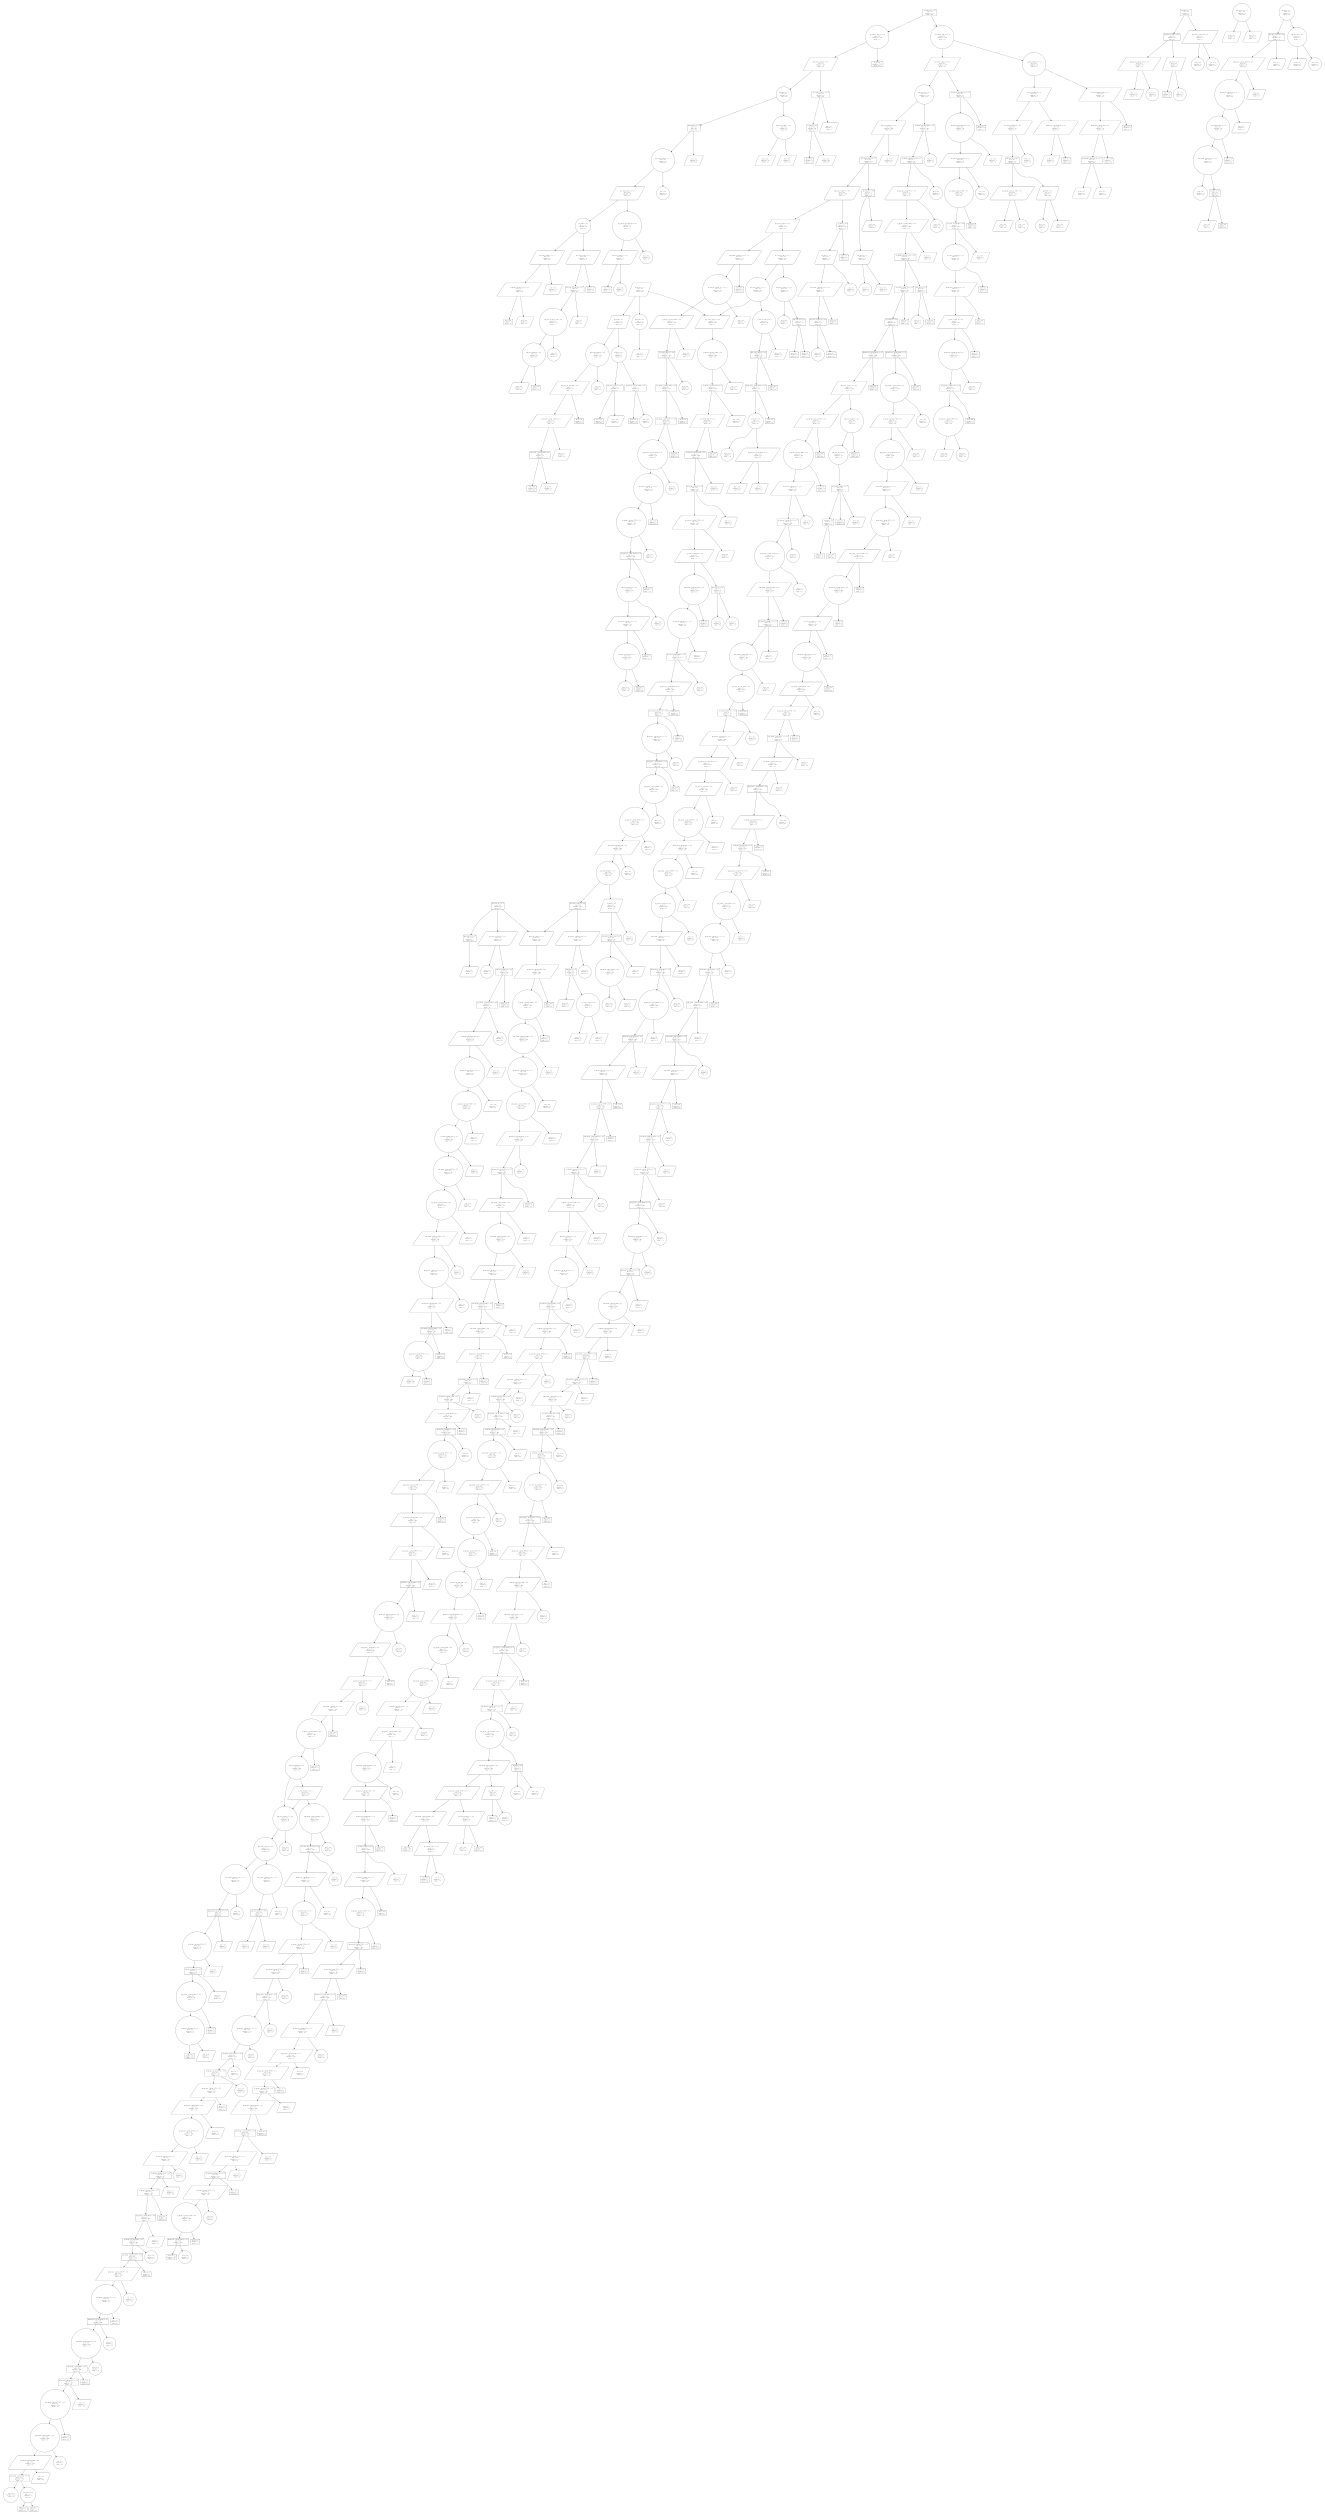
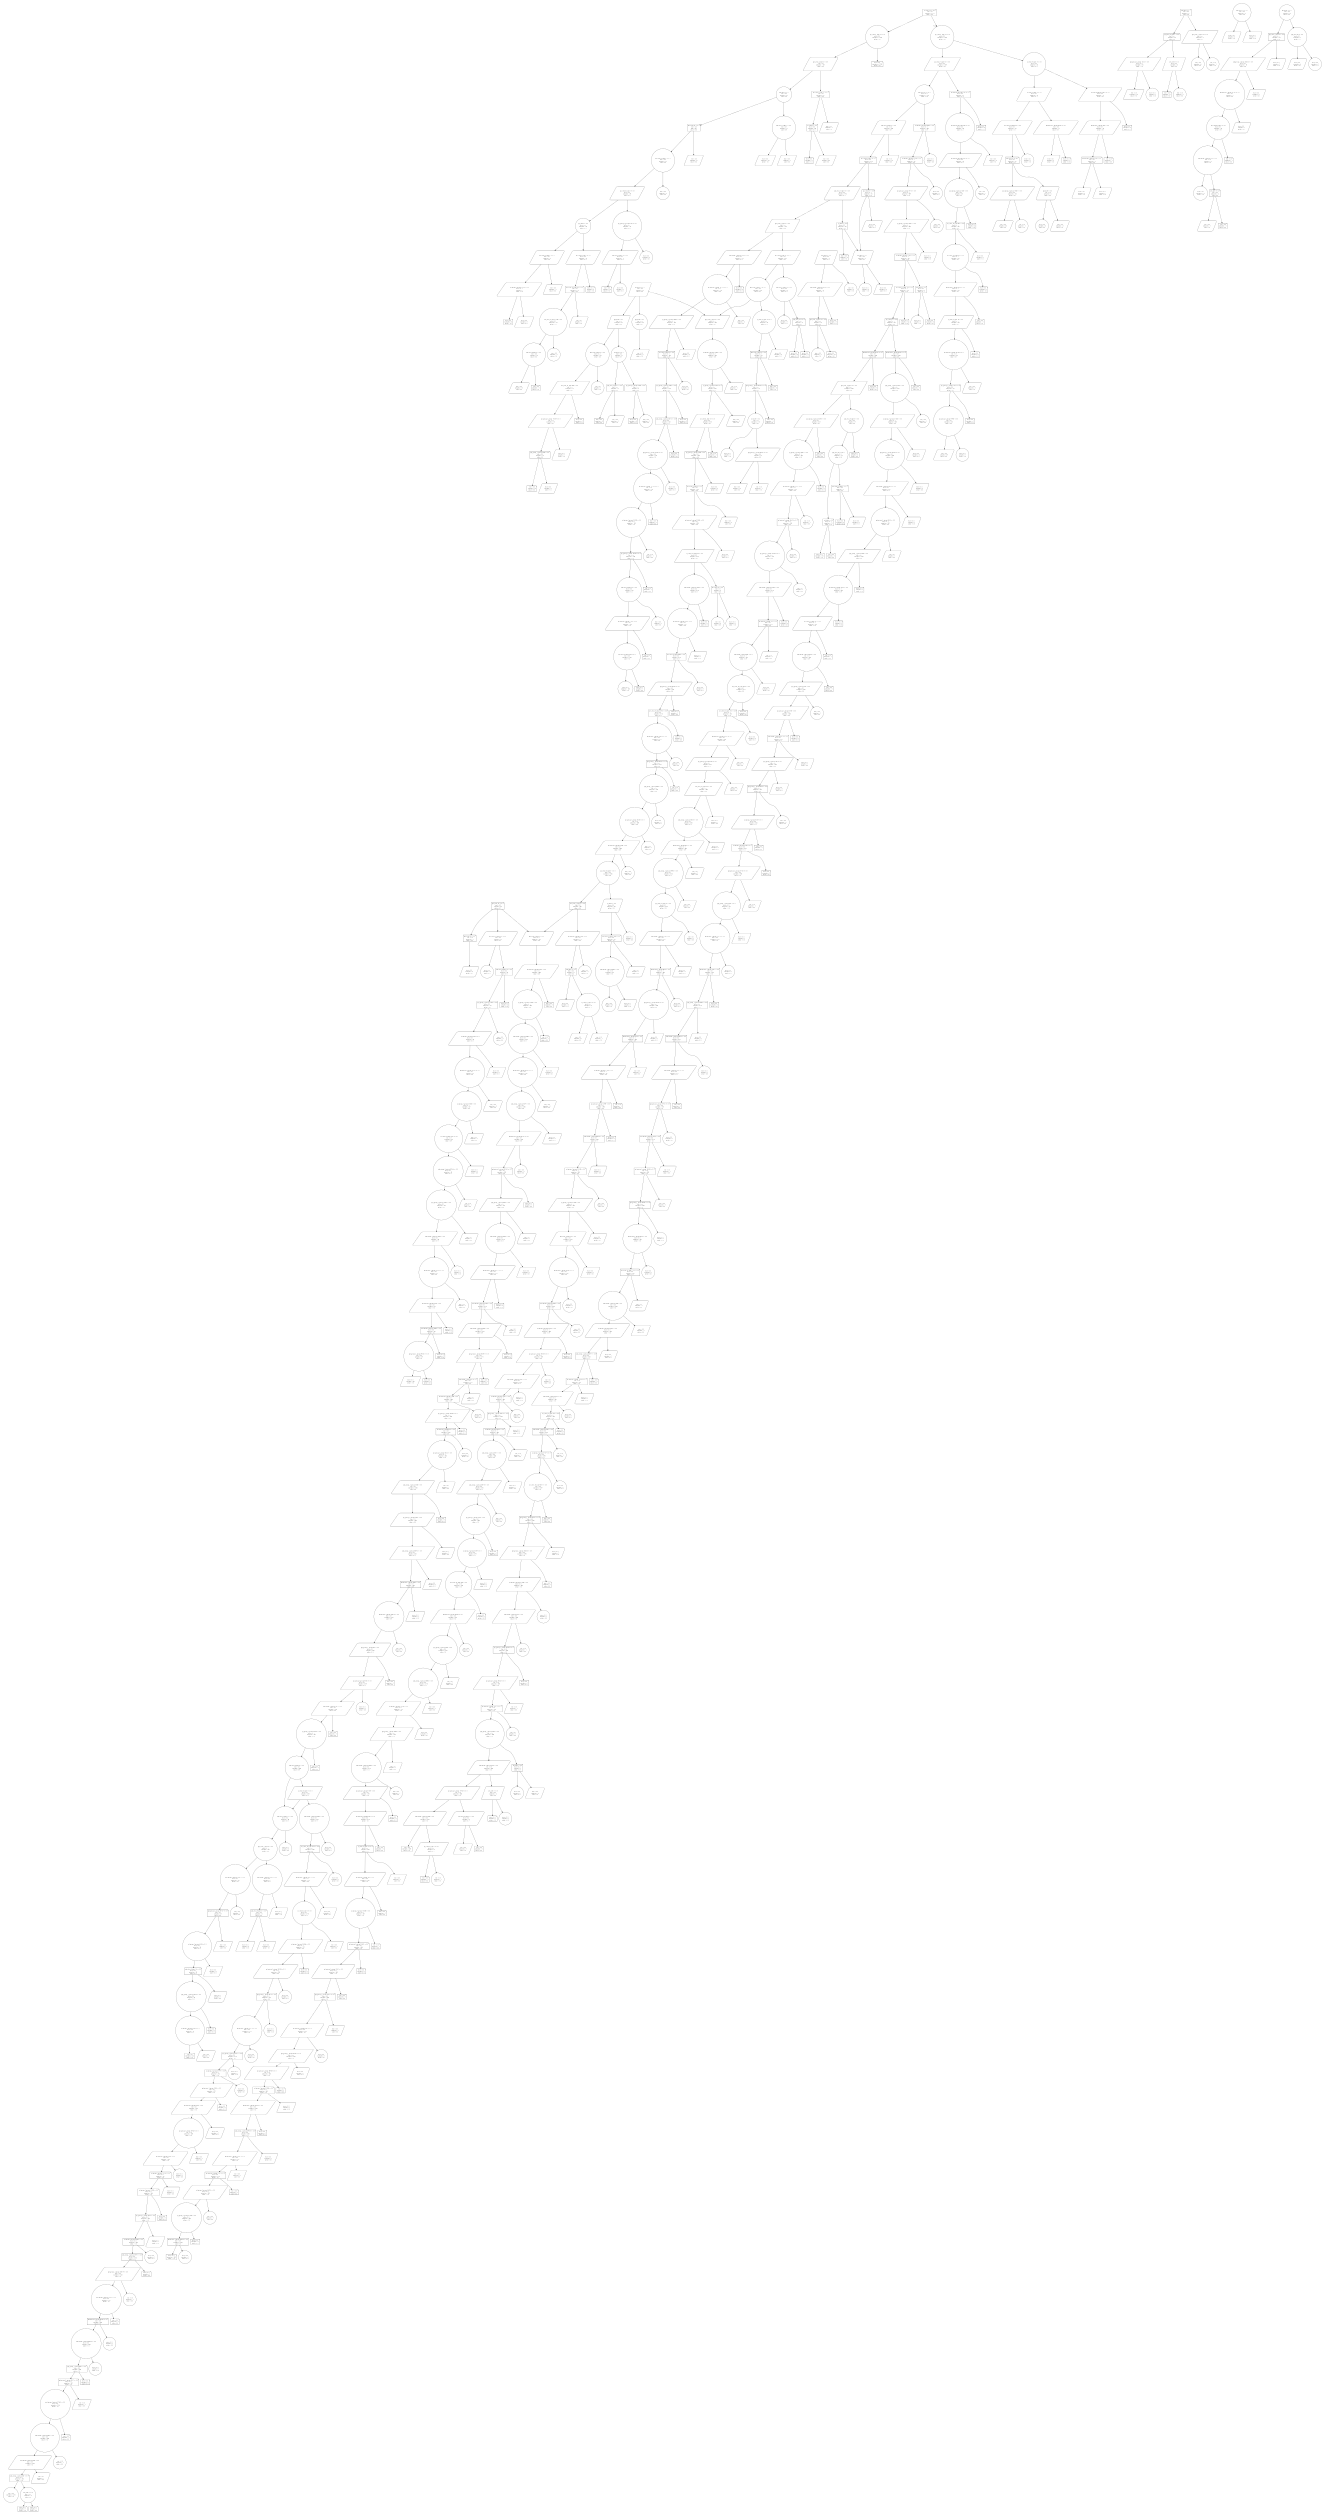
edge "ppl_date <= 0.2 mse = 0.2 samples = 20 value = 0.3" -> "ppl_date <= 0.8 mse = 0.2 samples = 17 value = 0.2": now "ppl_date <= 0.2 mse = 0.2 samples = 20 value = 0.3" -> "act_date <= 0.4 mse = 0.2 samples = 5 value = 0.7"
edge "ppl_char_9_type 6 <= 0.5 mse = 0.2 samples = 3 value = 0.2" -> "act_date <= 0.9 mse = 0.1 samples = 11 value = 0.9": now "ppl_char_38 <= 87.0 mse = 0.2 samples = 14 value = 0.8" -> "act_date <= 0.9 mse = 0.1 samples = 11 value = 0.9"
